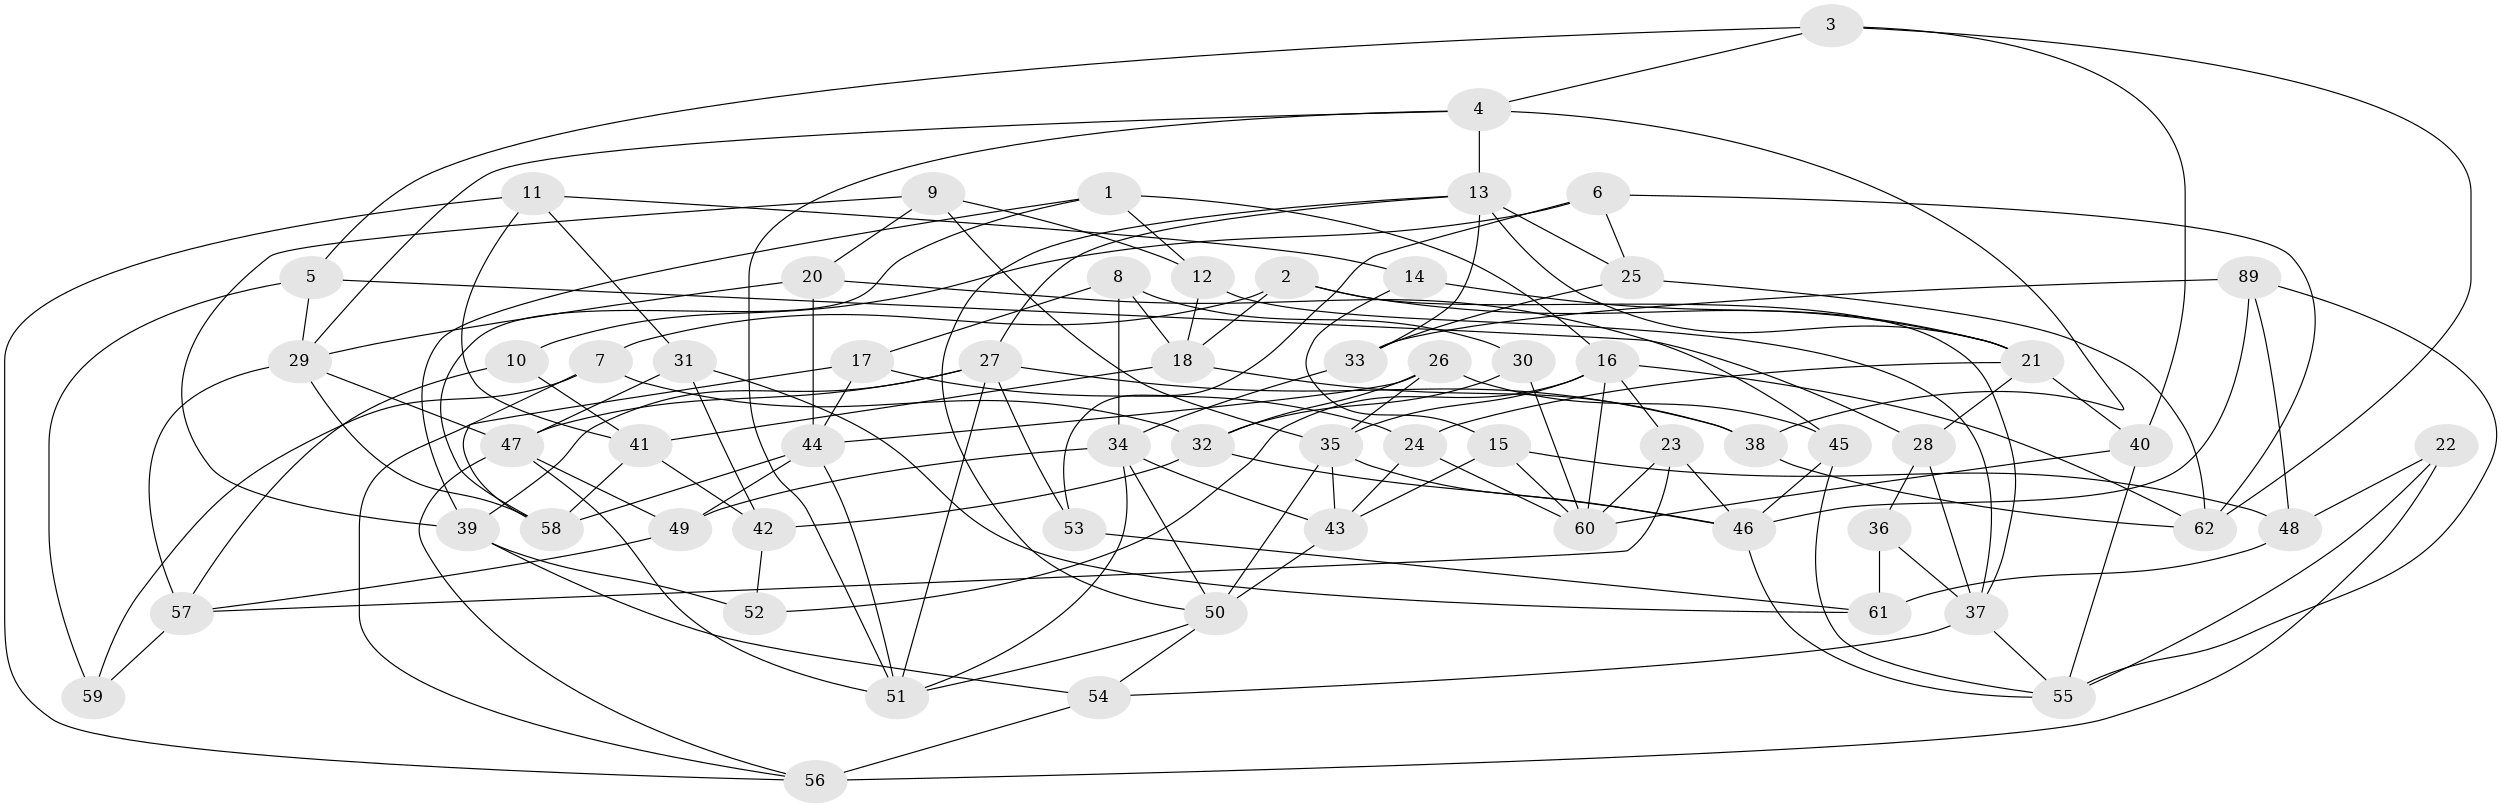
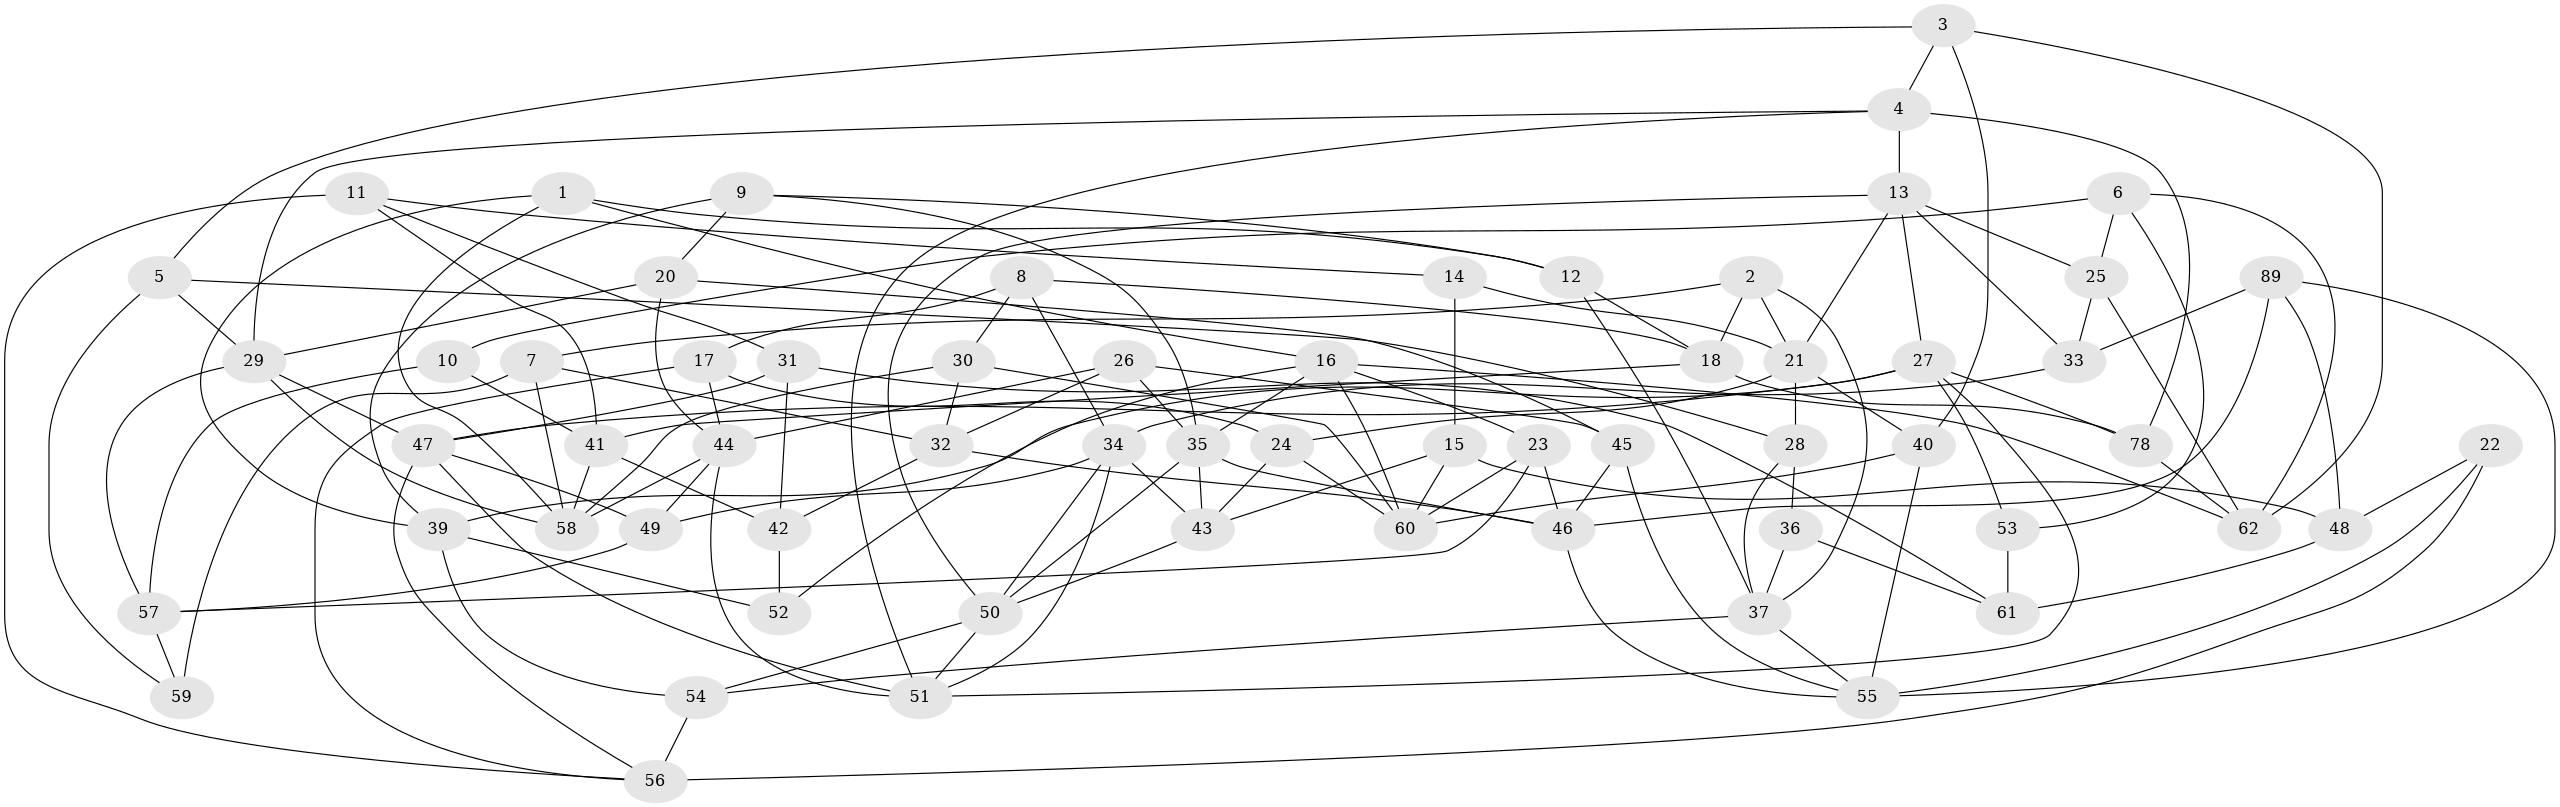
edge "30" -- "58": added
node "38": label "38" -> "78"
